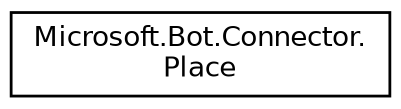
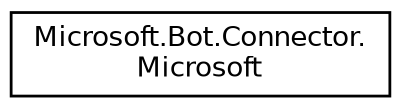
node "Microsoft.Bot.Connector. Place": label "Microsoft.Bot.Connector. Place" -> "Microsoft.Bot.Connector. Microsoft"
